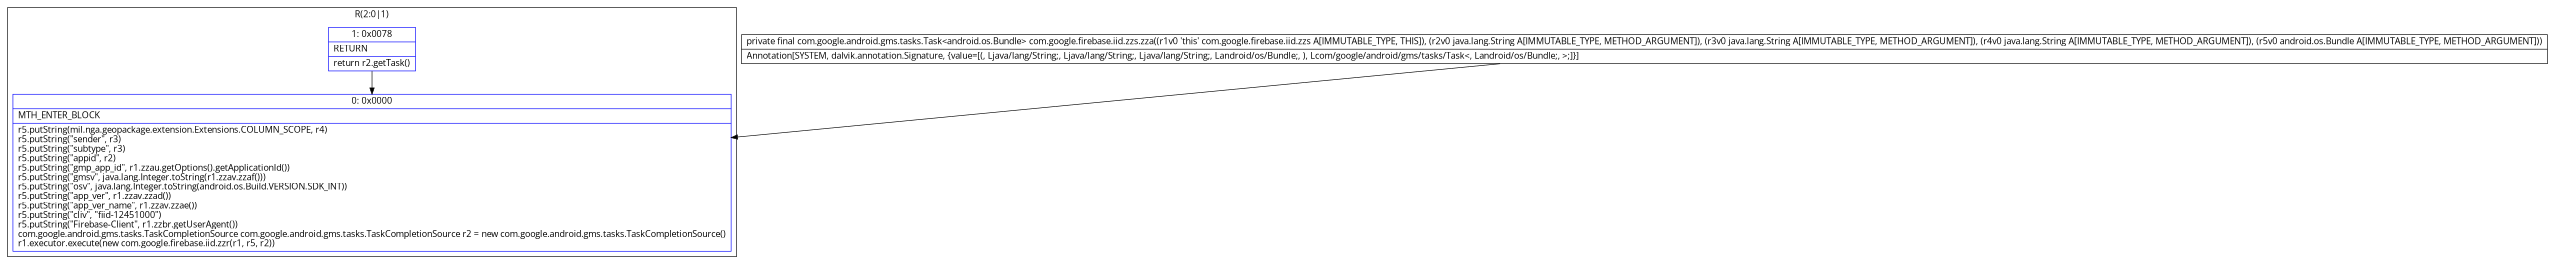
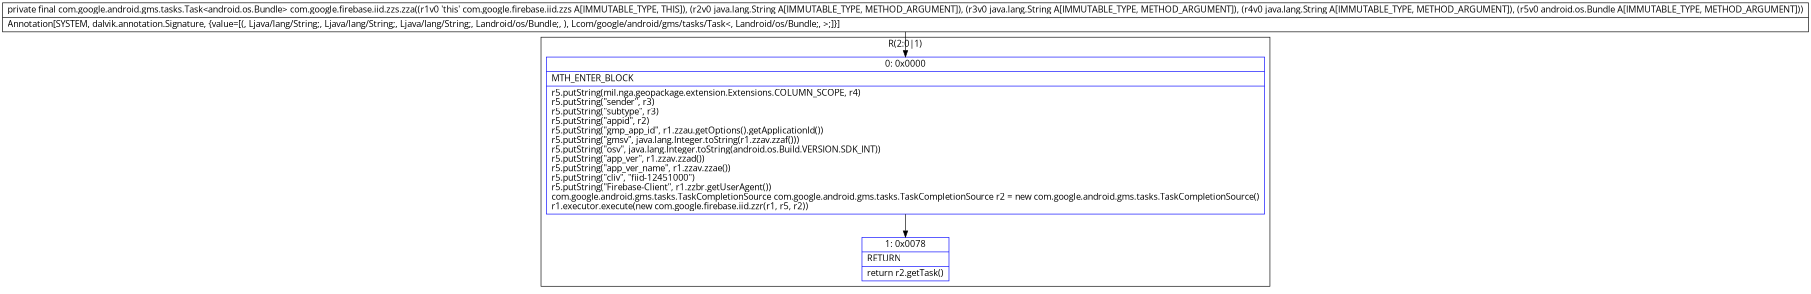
edge "1: 0x0078" -> "0: 0x0000": reversed
